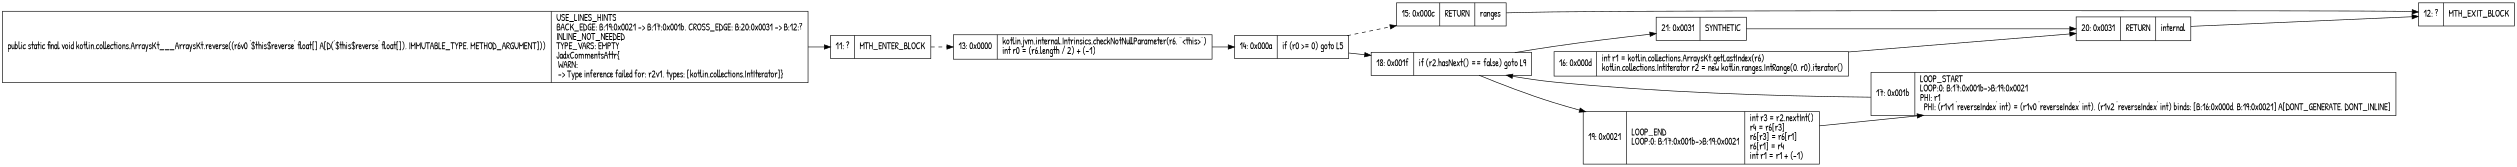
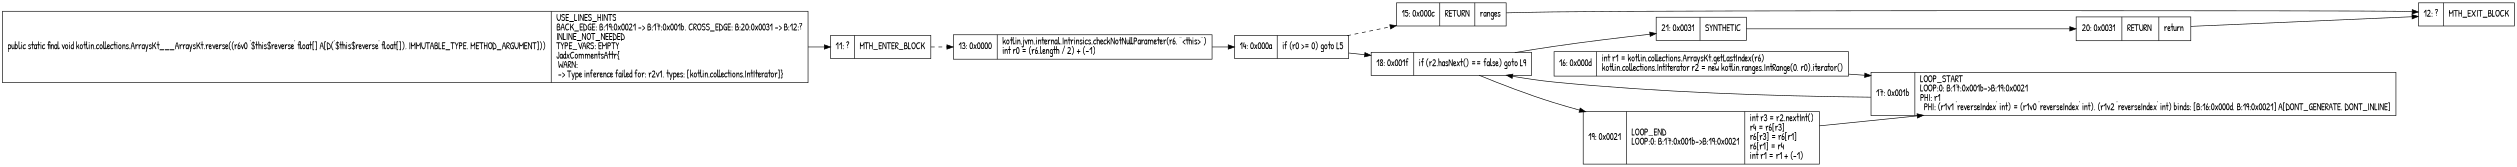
node "20: 0x0031": text "internal" -> "return"
edge "16: 0x000d" -> "20: 0x0031": now "16: 0x000d" -> "17: 0x001b"
